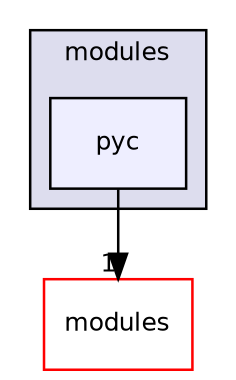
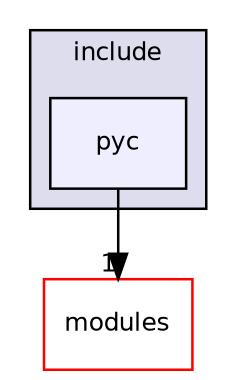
cluster "modules": label "modules" -> "include"
